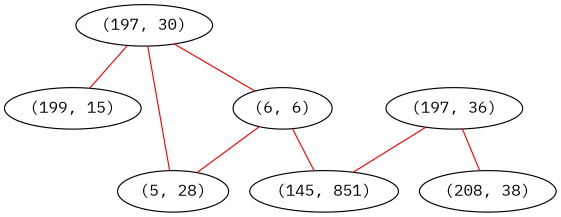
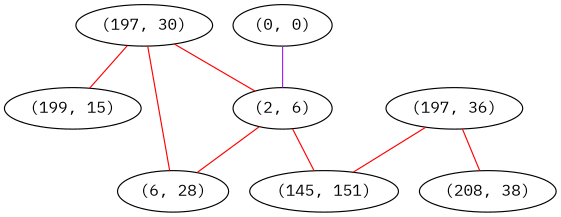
node "(0, 0)": added
node "(6, 6)": label "(6, 6)" -> "(2, 6)"
node "(5, 28)": label "(5, 28)" -> "(6, 28)"
node "(145, 851)": label "(145, 851)" -> "(145, 151)"
